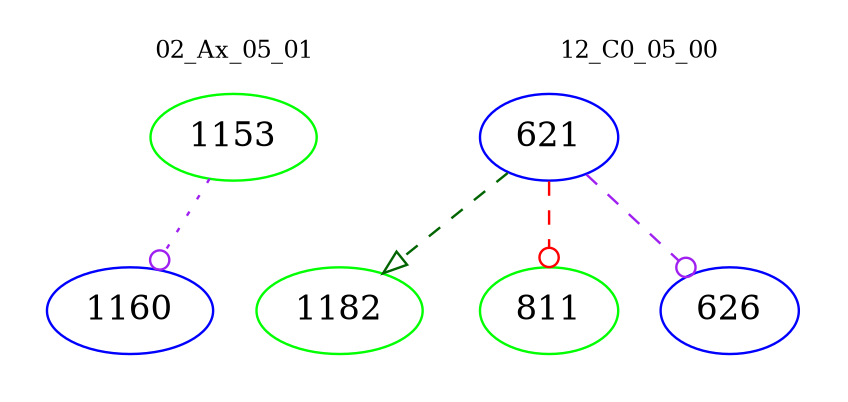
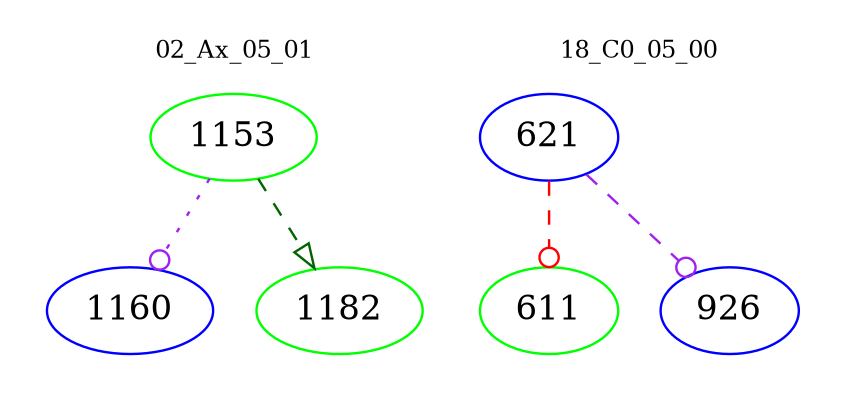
cluster "12_C0_05_00": label "12_C0_05_00" -> "18_C0_05_00"
edge "621" -> "1182": now "1153" -> "1182"
node "811": label "811" -> "611"
node "626": label "626" -> "926"
